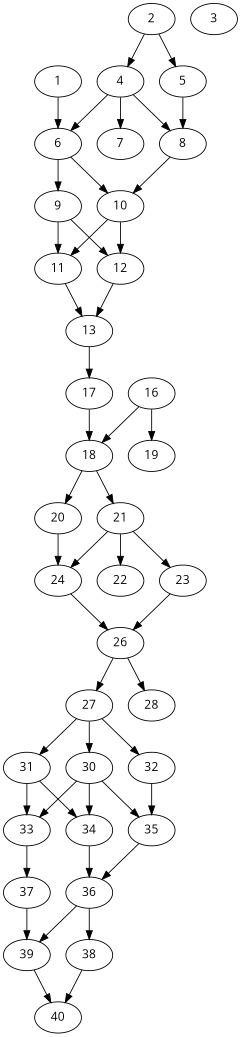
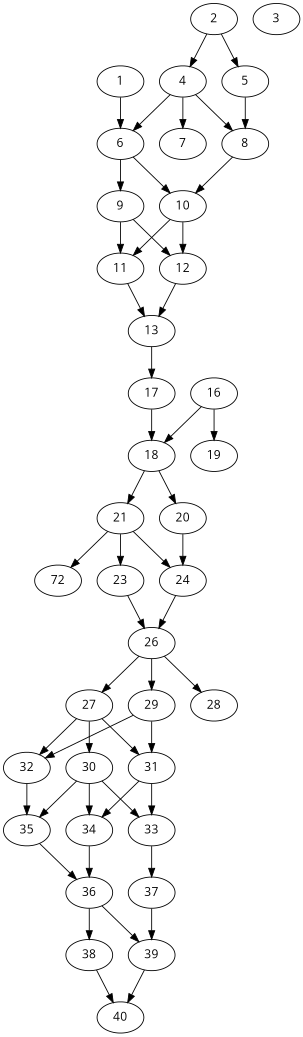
node "22": label "22" -> "72"
node "29": added
